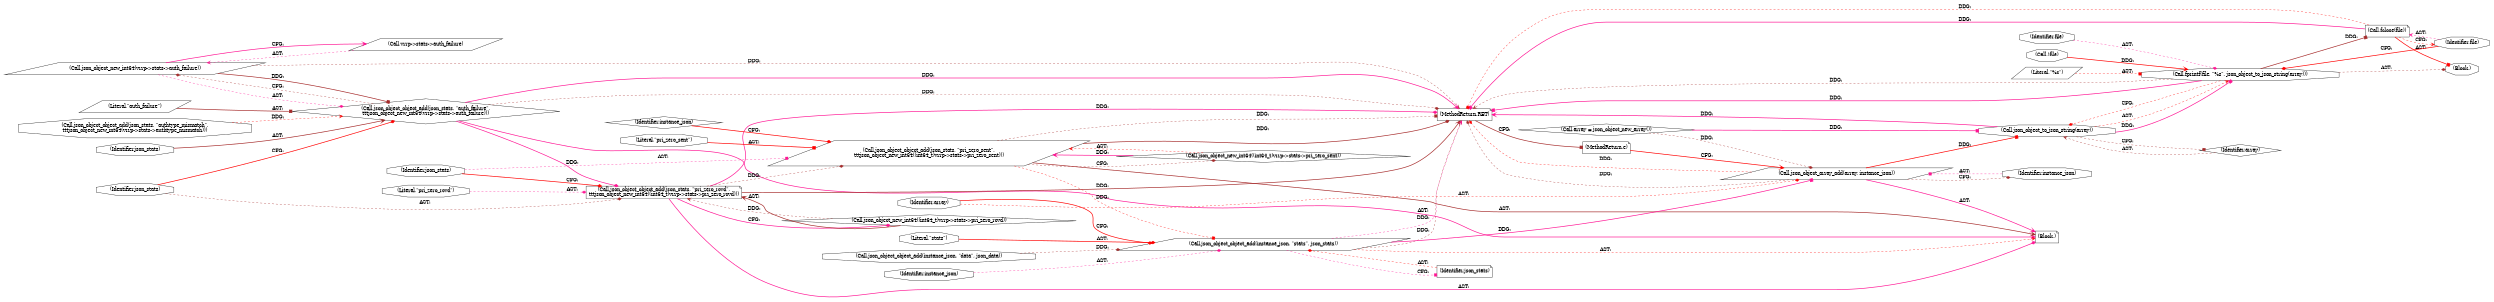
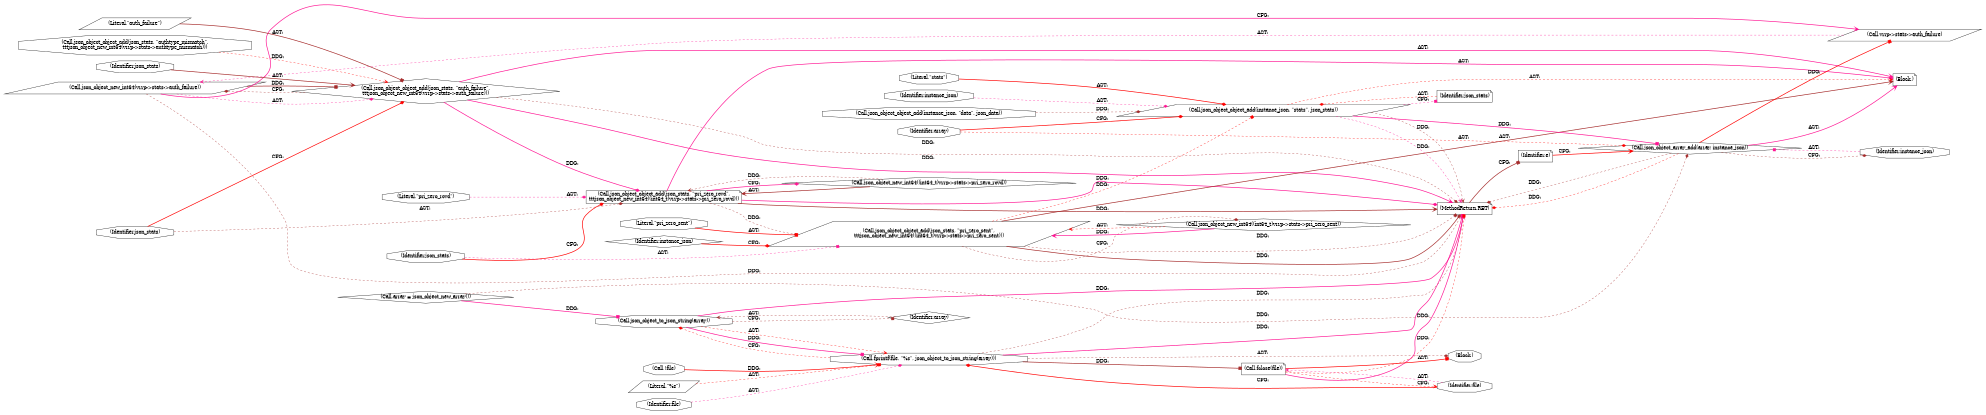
node "(MethodReturn,e)": label "(MethodReturn,e)" -> "(Identifier,e)"
edge "(Call,json_object_array_add(array, instance_json))" -> "(Call,json_object_to_json_string(array))": now "(Call,json_object_array_add(array, instance_json))" -> "(Call,vrrp->stats->auth_failure)"
node "(Call,json_object_array_add(array, instance_json))": shape parallelogram -> diamond
